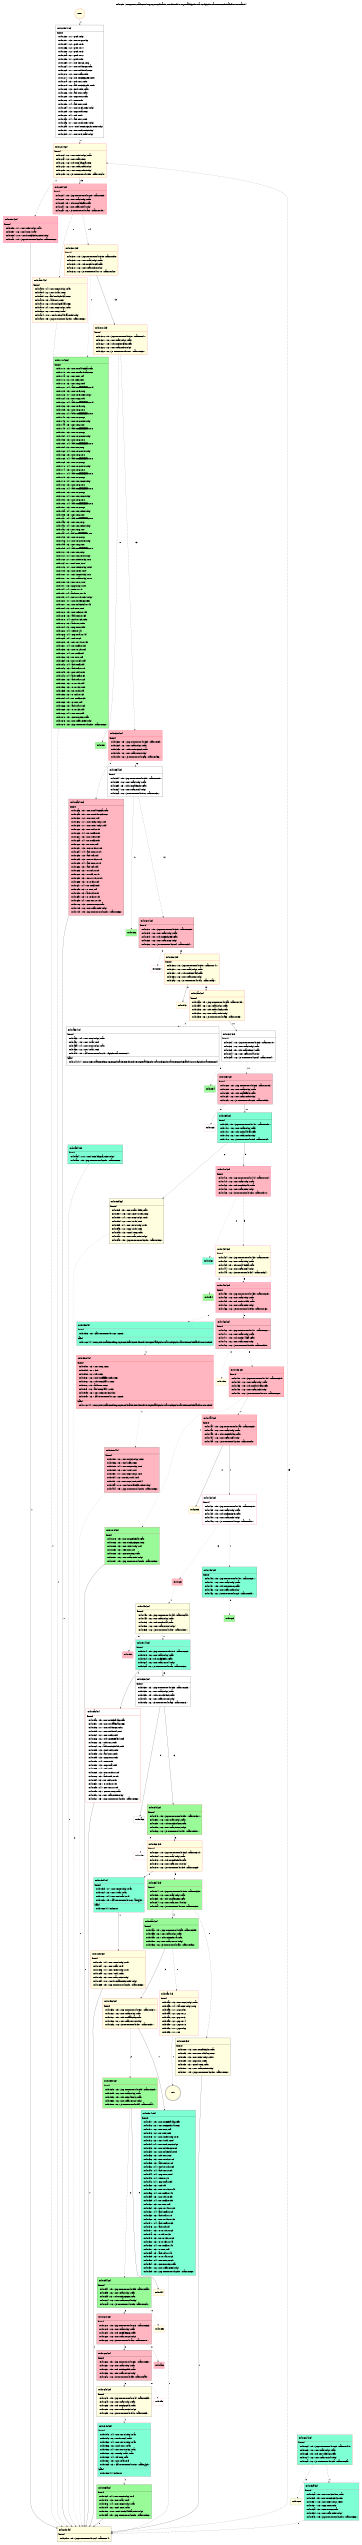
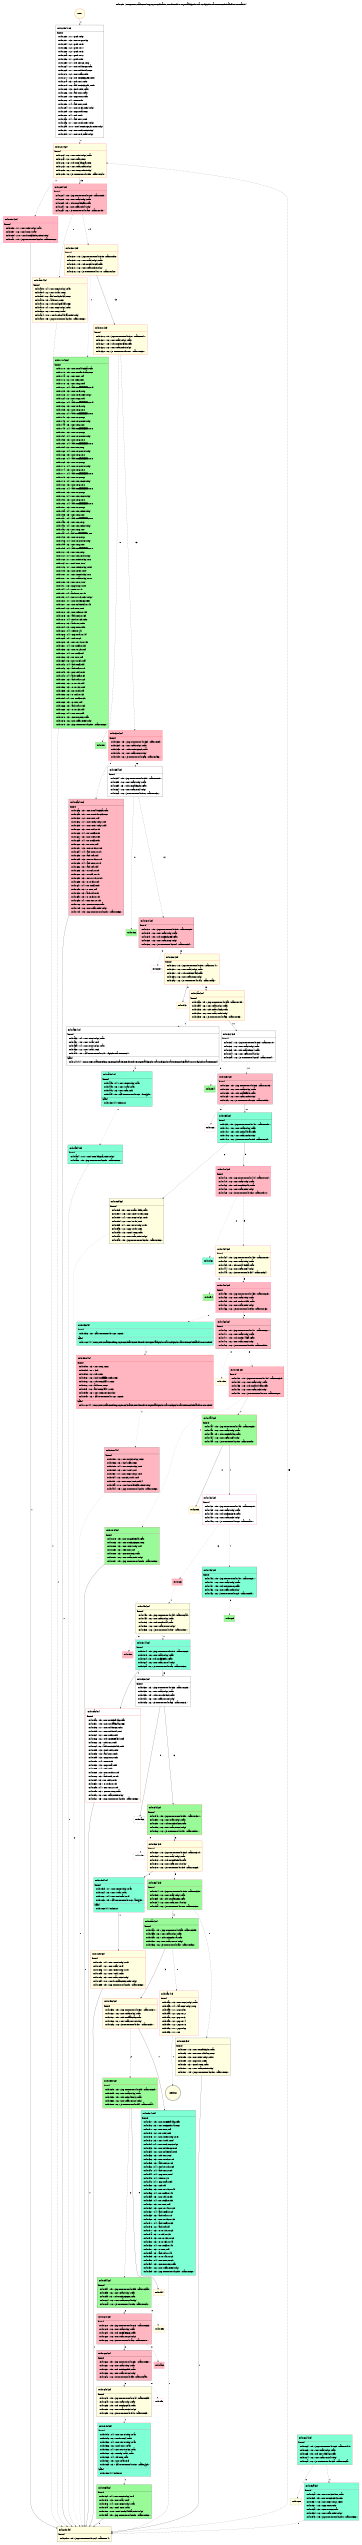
node "0x401a45 [15]": added
node "0x4014a4 [28]": fillcolor lightpink -> palegreen
node "Exit": label "Exit" -> "Desktop"
